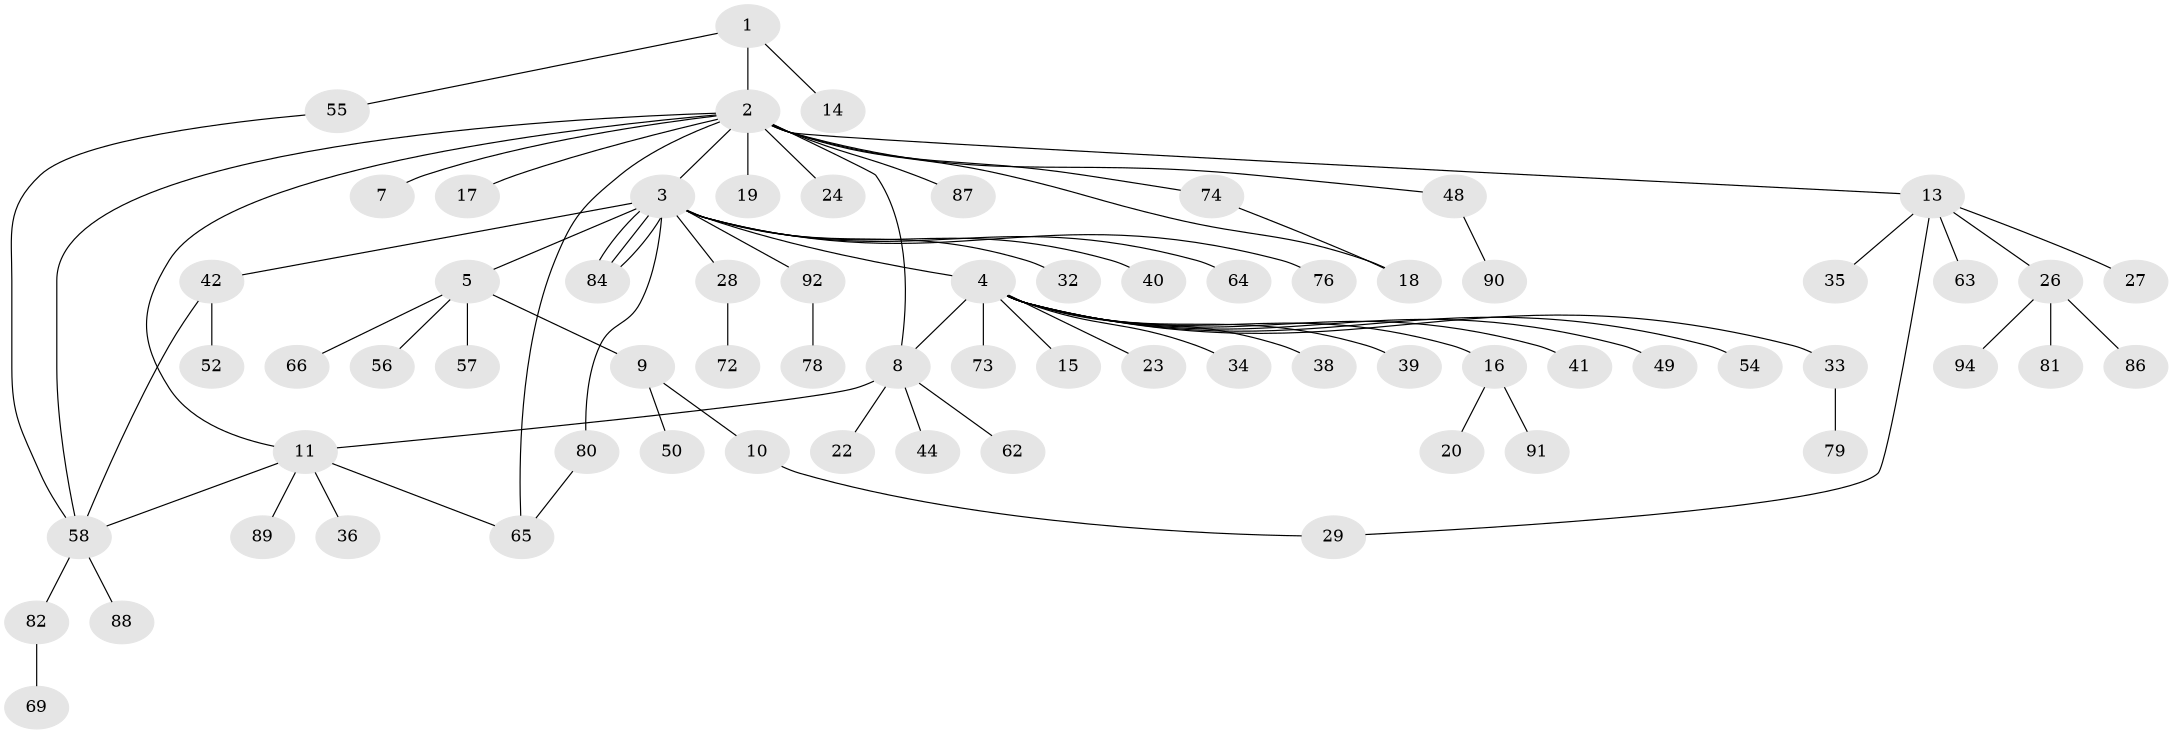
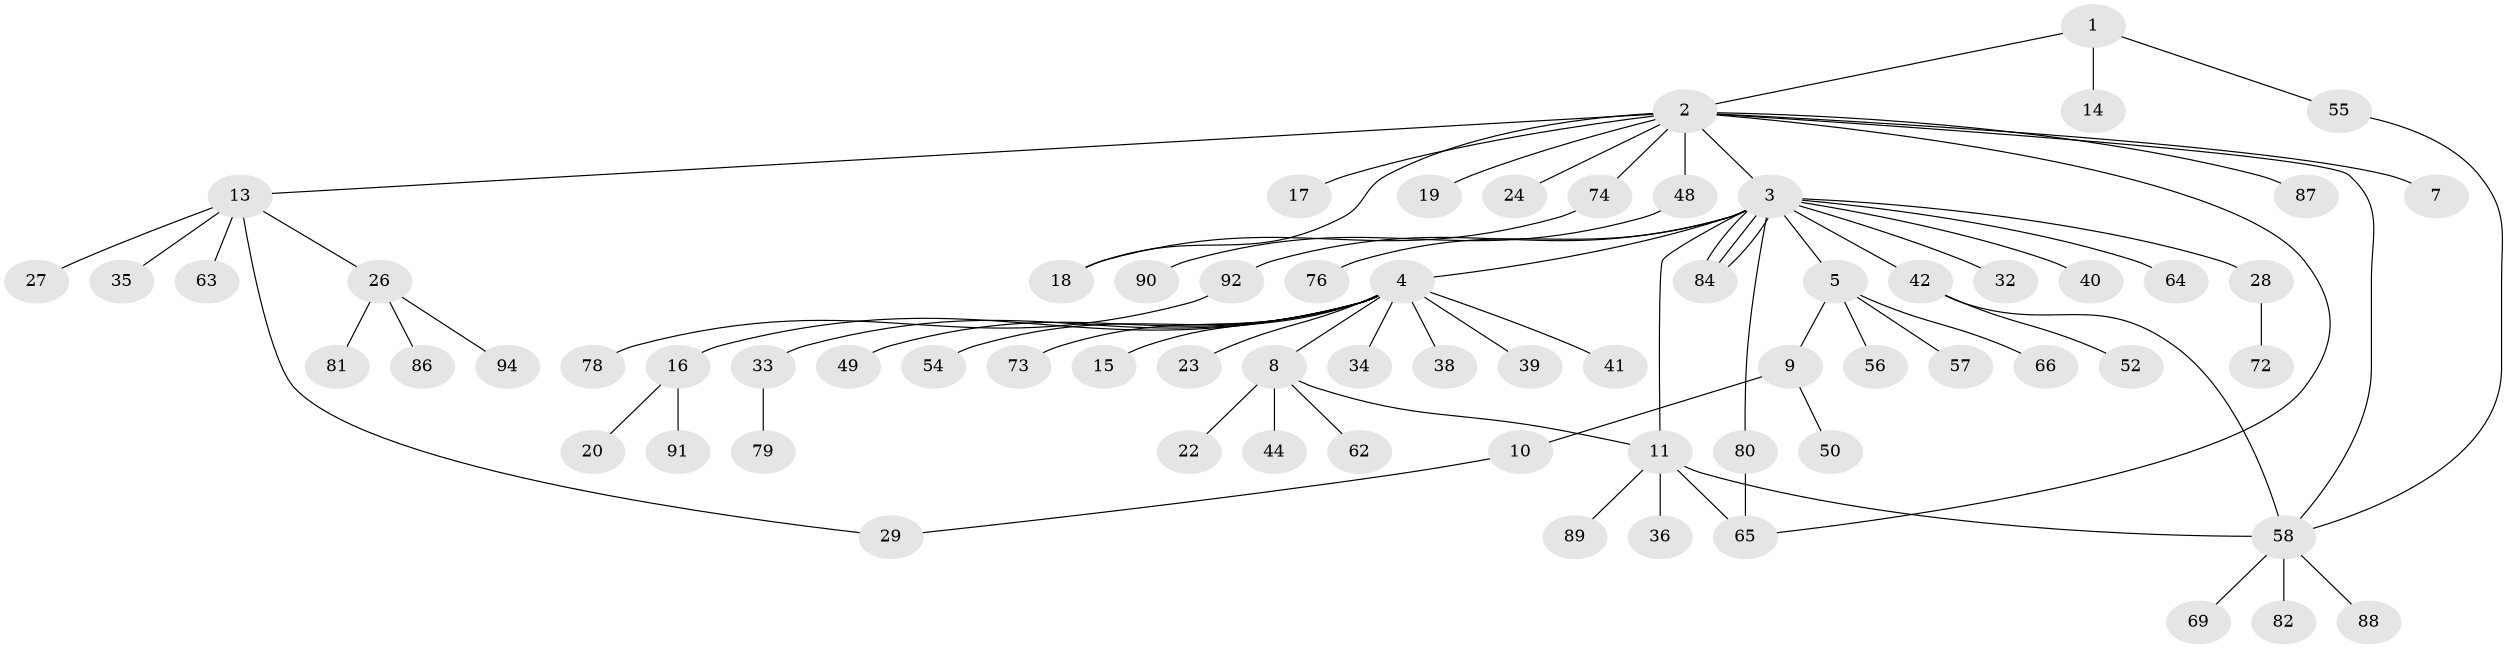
edge "2" -- "11": now "3" -- "11"
edge "2" -- "8": removed
edge "82" -- "69": now "58" -- "69"
